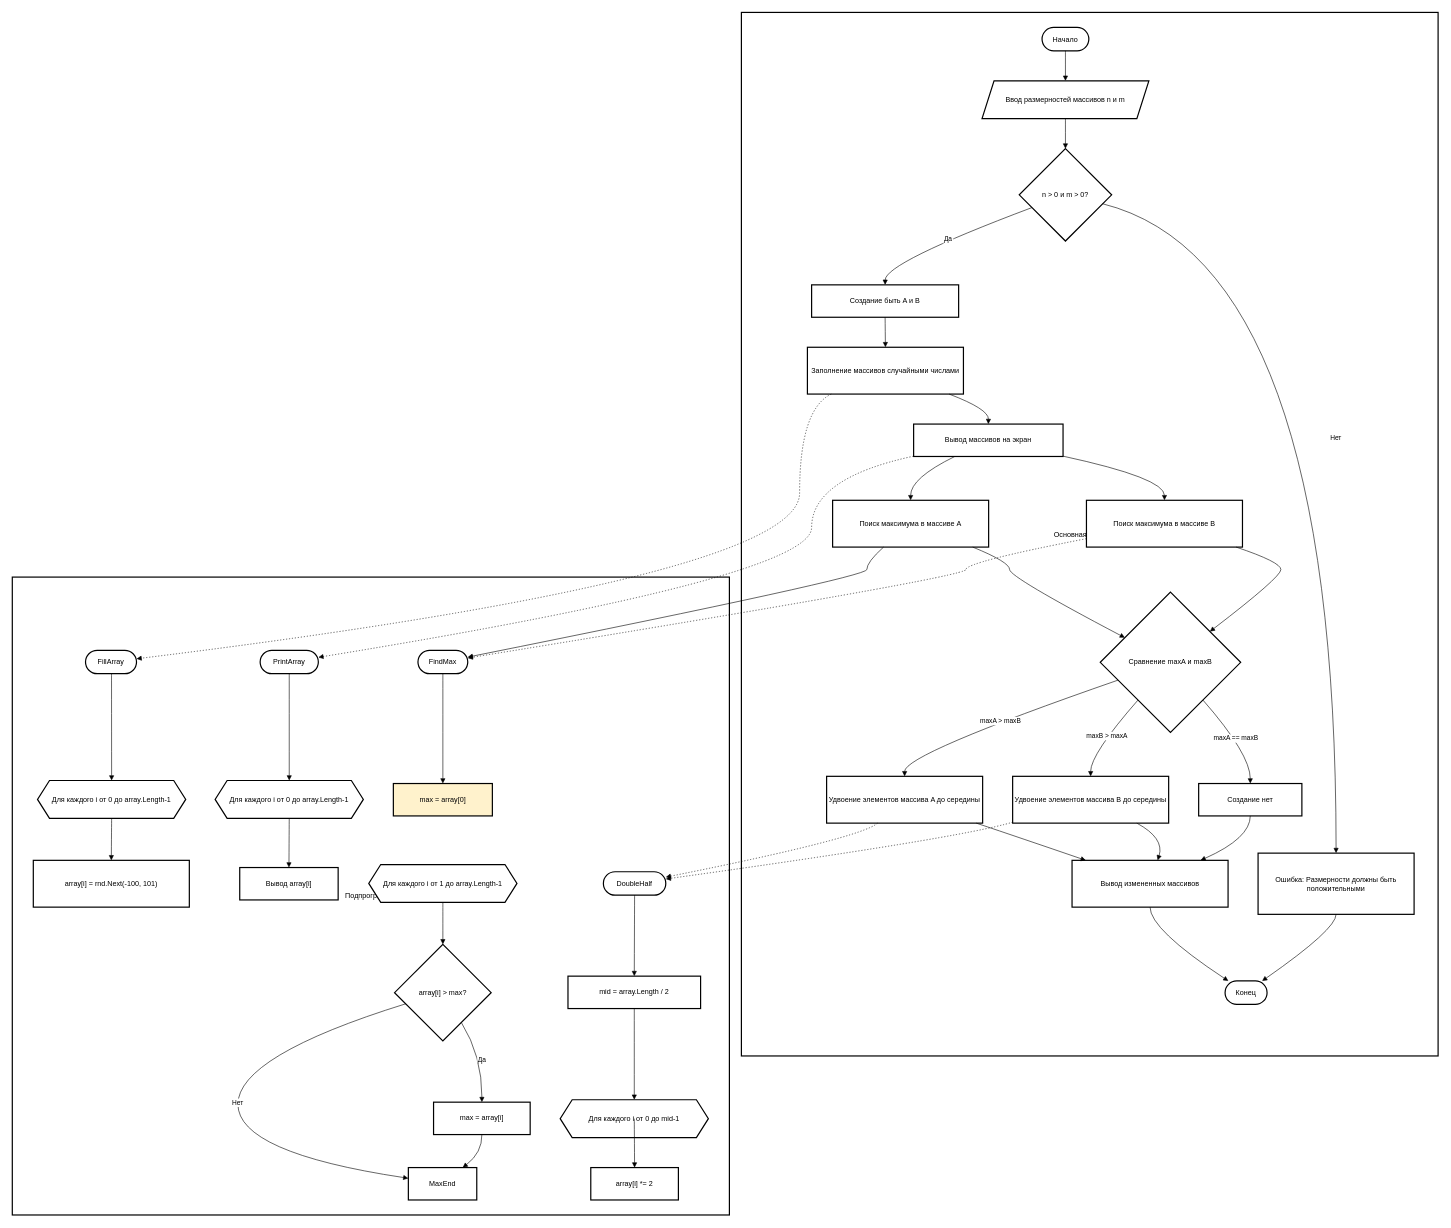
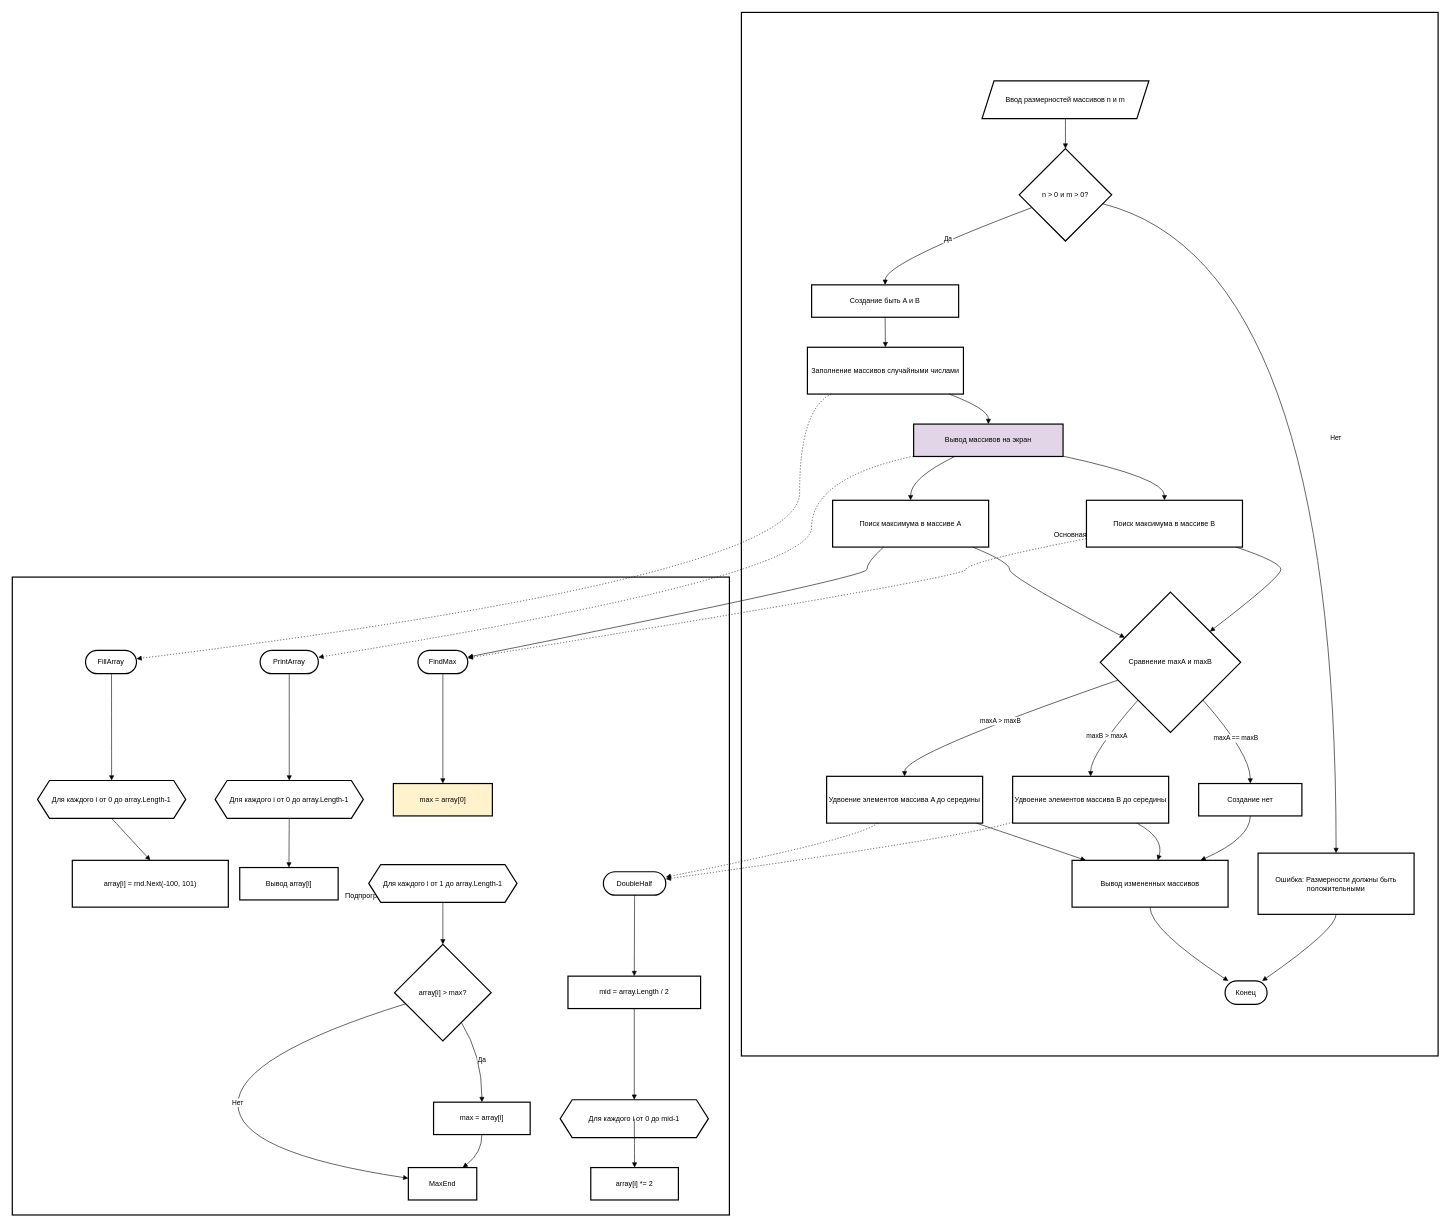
node "Начало": removed
edge "Начало" -> "Ввод размерностей массивов n и m": removed
node "Вывод массивов на экран": fillcolor #ffffff -> #e1d5e7
node "array[i] = rnd.Next(-100, 101)": moved (111, 884) -> (150, 884)
